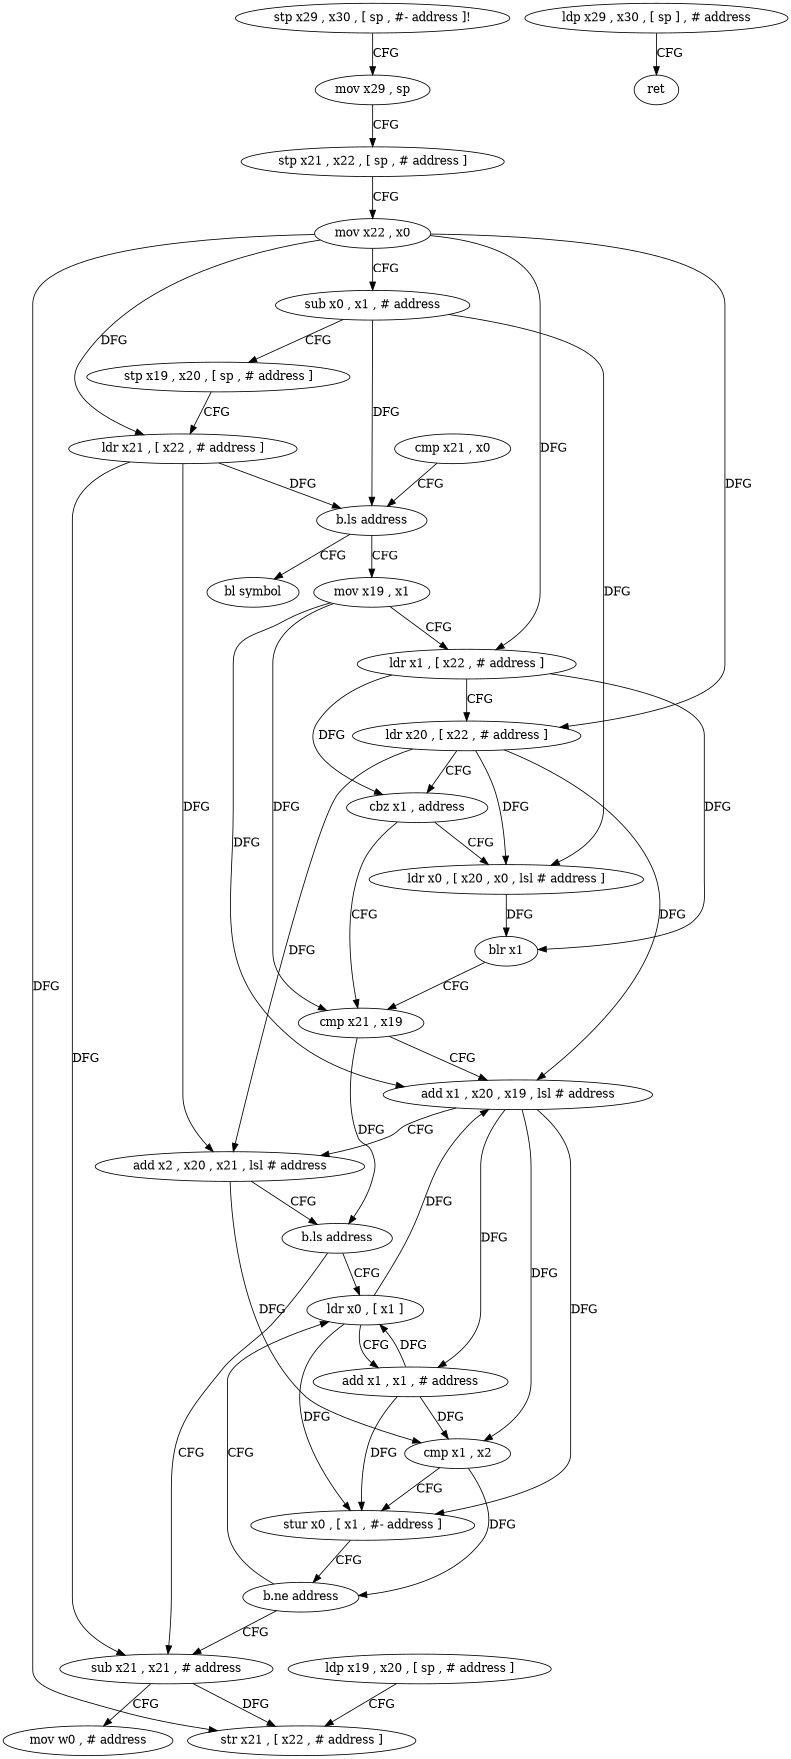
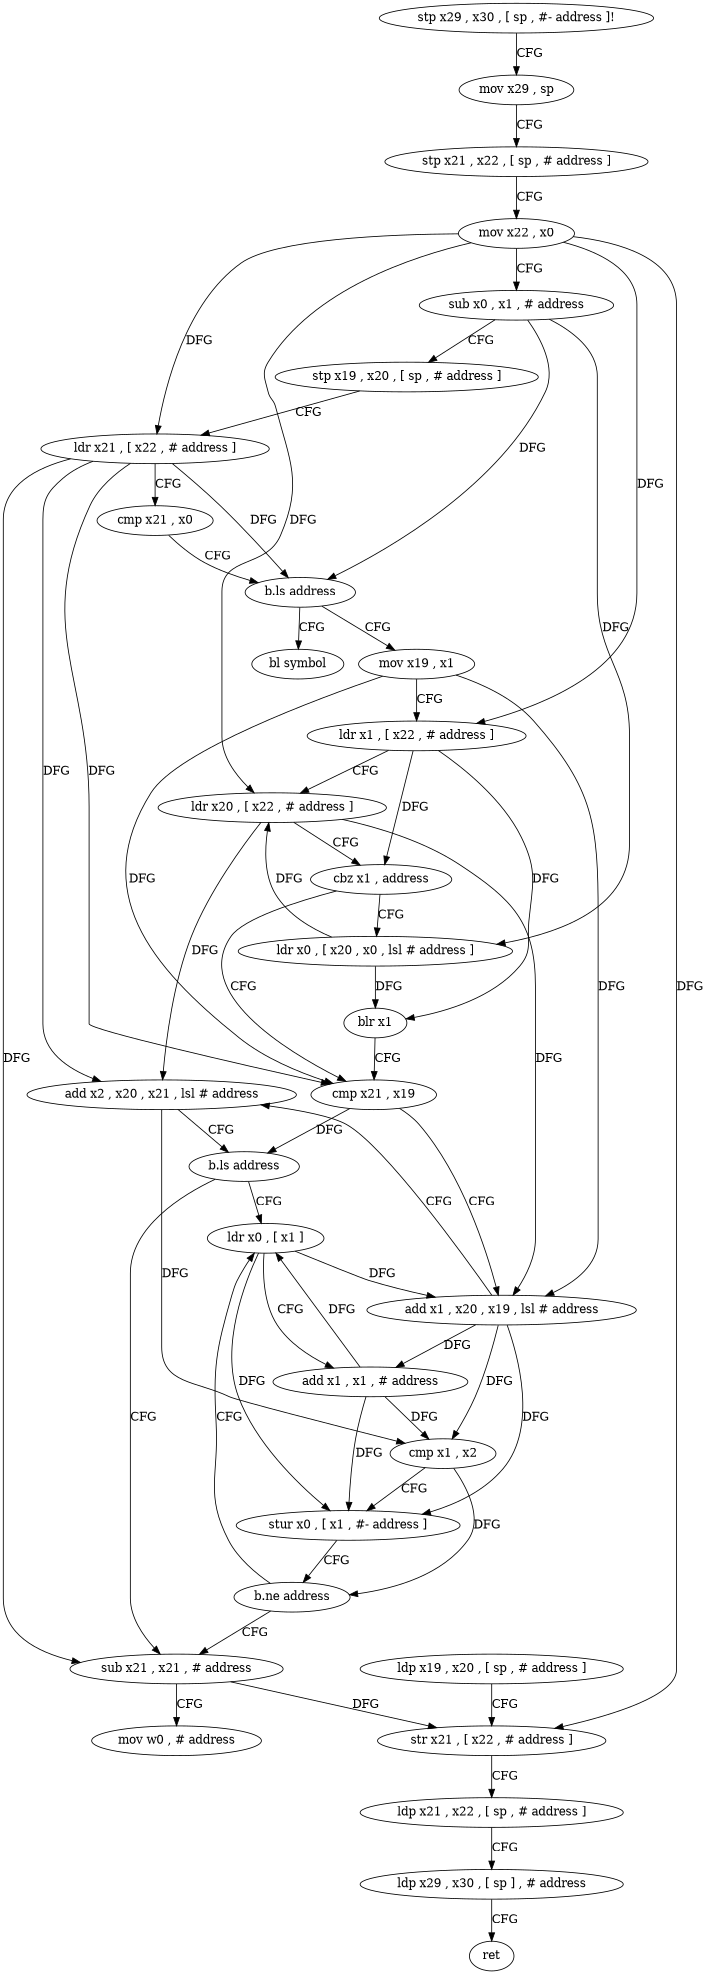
edge "ldr x21 , [ x22 , # address ]" -> "cmp x21 , x0": added, label "CFG"
edge "ldr x20 , [ x22 , # address ]" -> "ldr x0 , [ x20 , x0 , lsl # address ]": reversed
edge "ldr x21 , [ x22 , # address ]" -> "cmp x21 , x19": added, label "DFG"
node "ldp x21 , x22 , [ sp , # address ]": added
